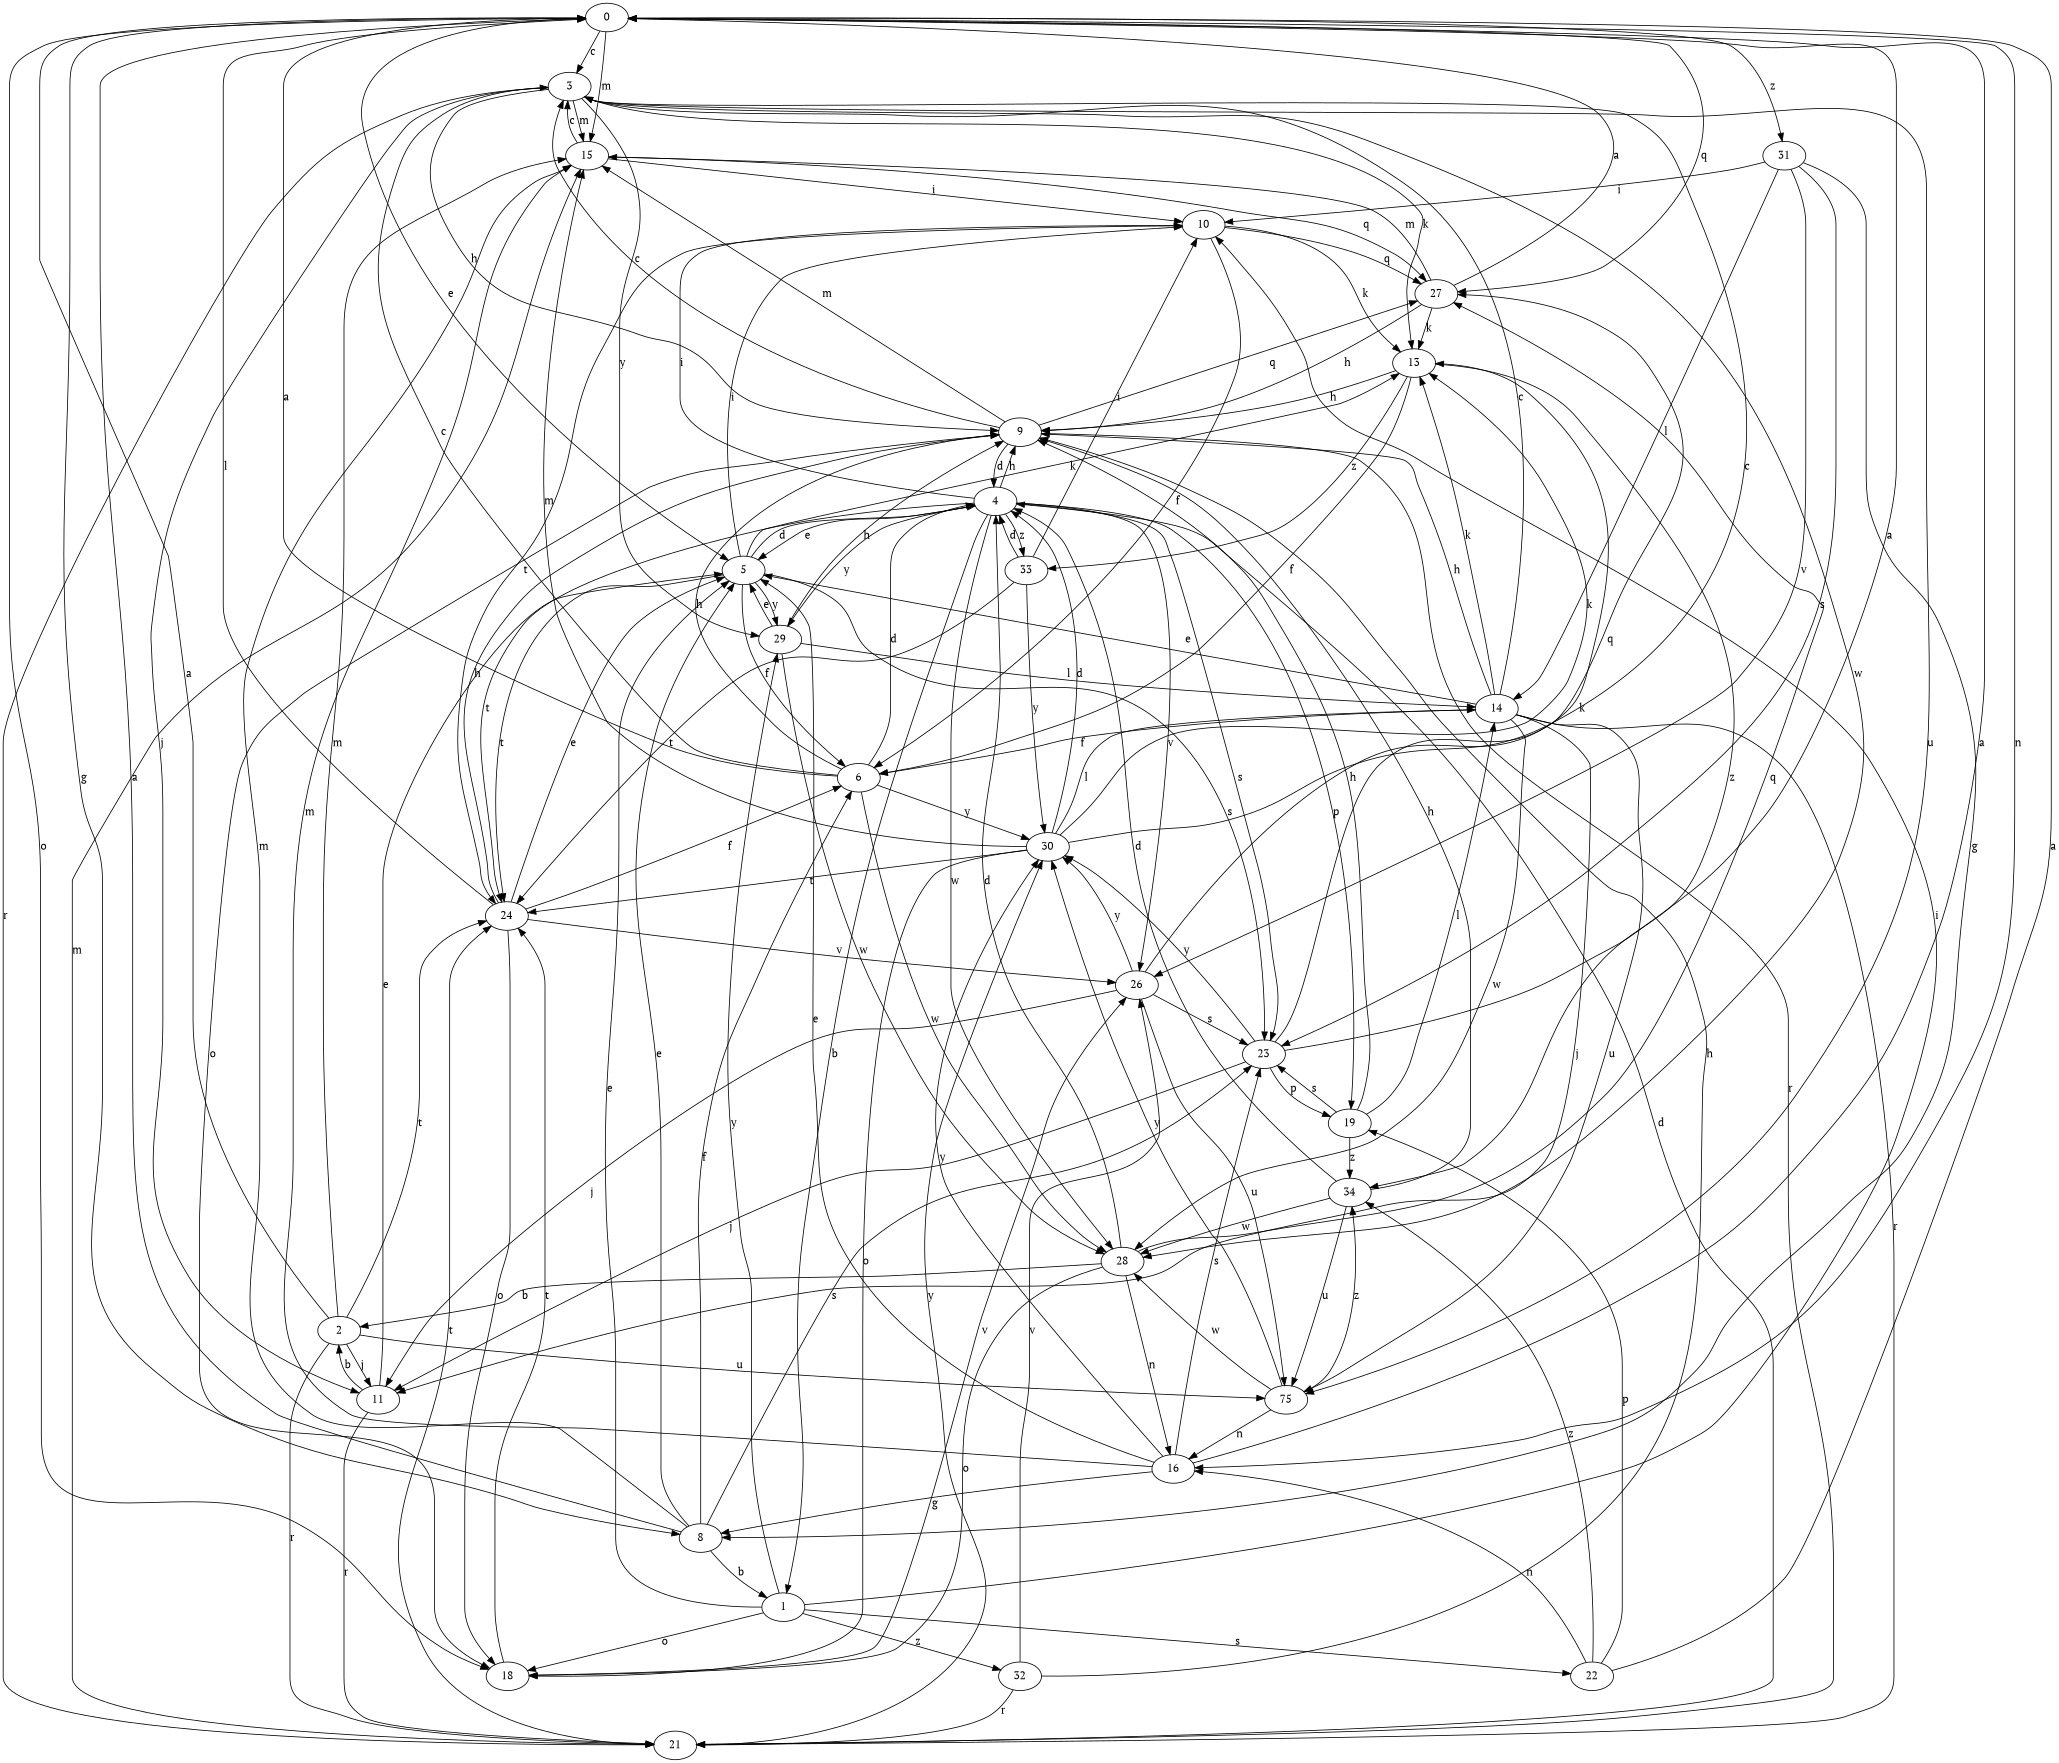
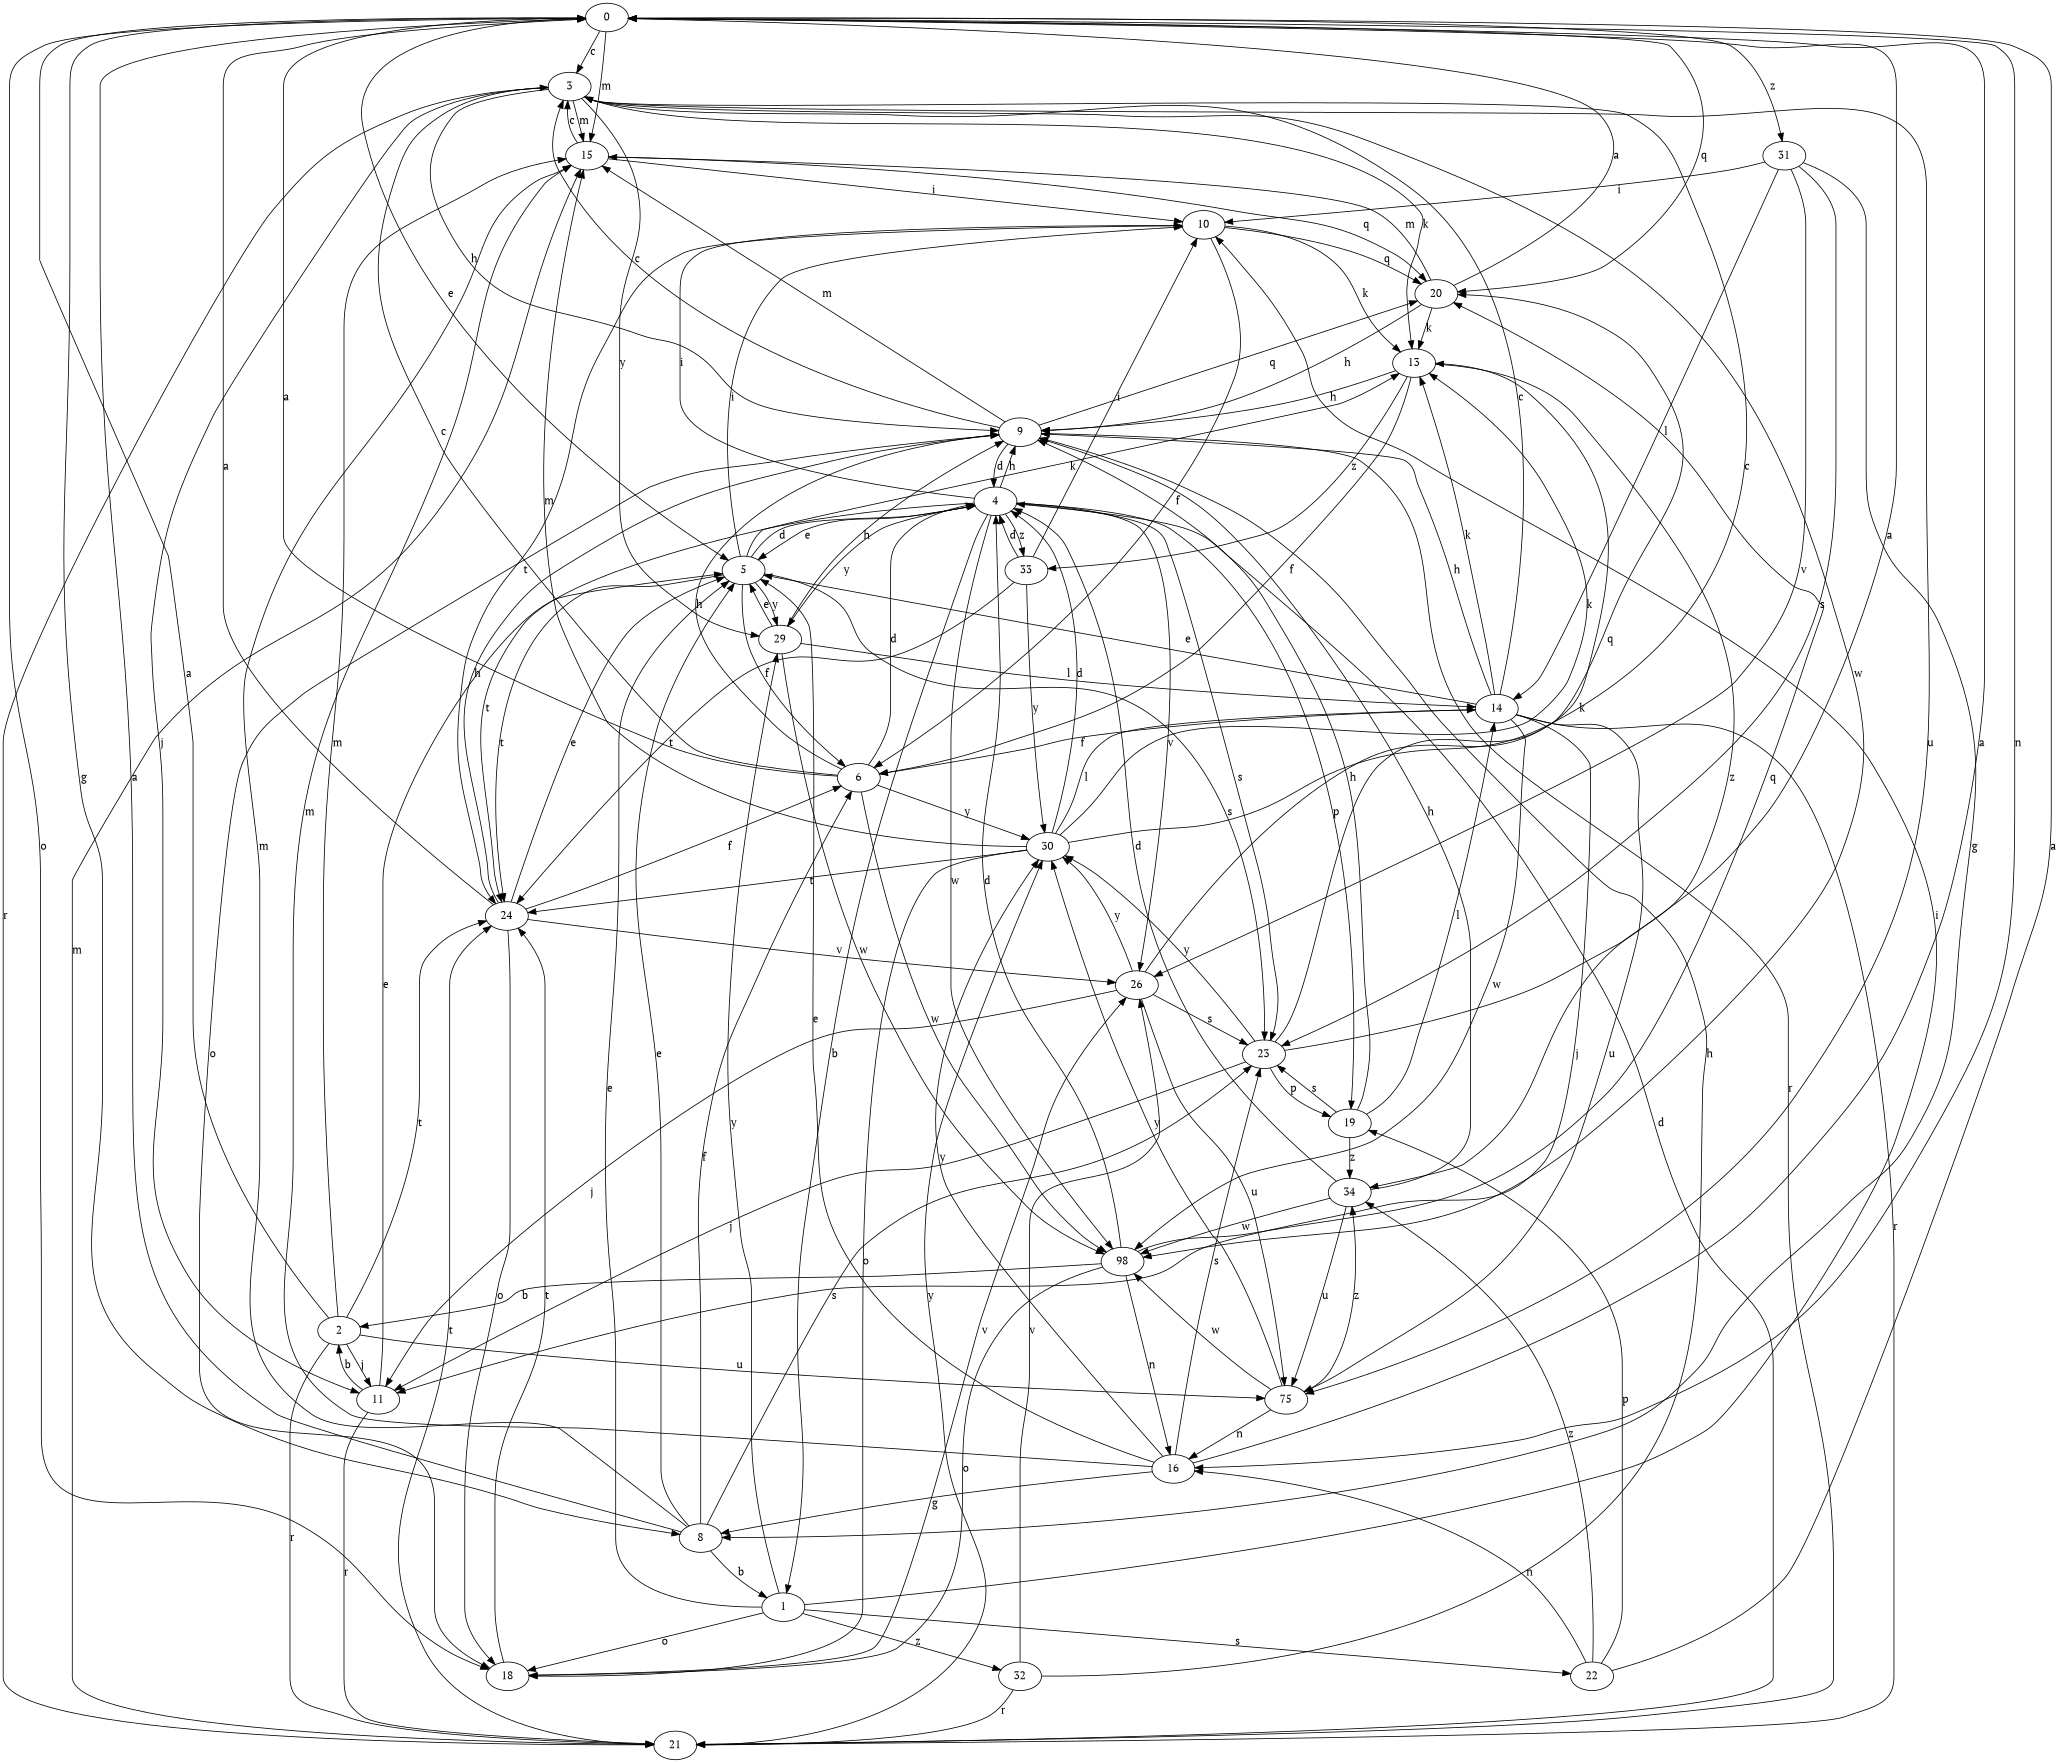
node "27": label "27" -> "20"
edge "24" -> "0": label "l" -> "a"
node "28": label "28" -> "98"
